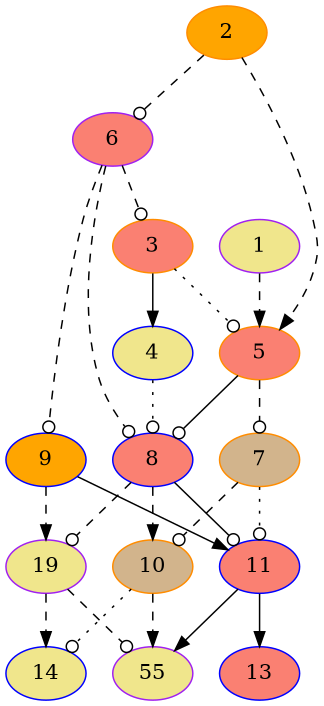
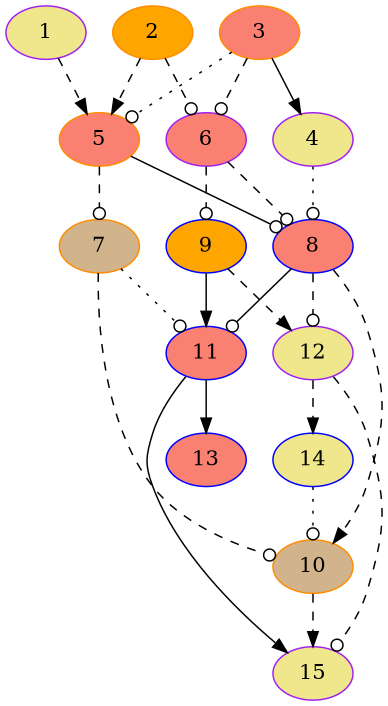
edge "6" -> "3": reversed
node "4": color blue -> purple
node "19": label "19" -> "12"
edge "10" -> "14": reversed
node "55": label "55" -> "15"
